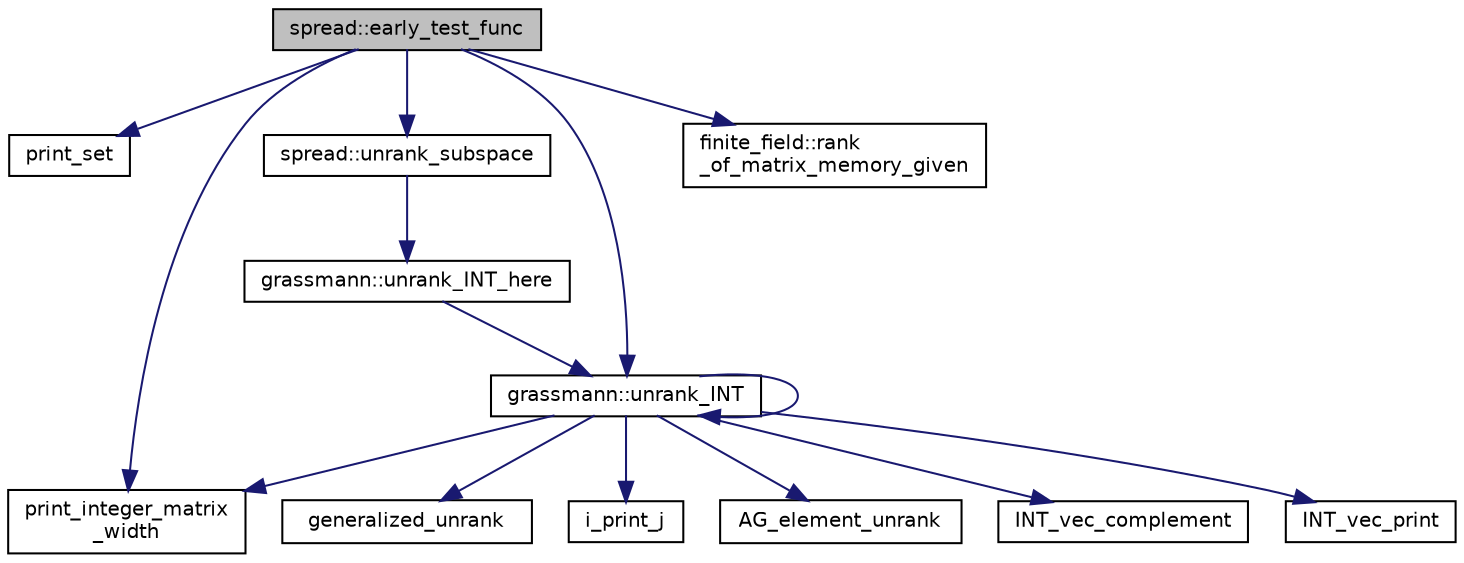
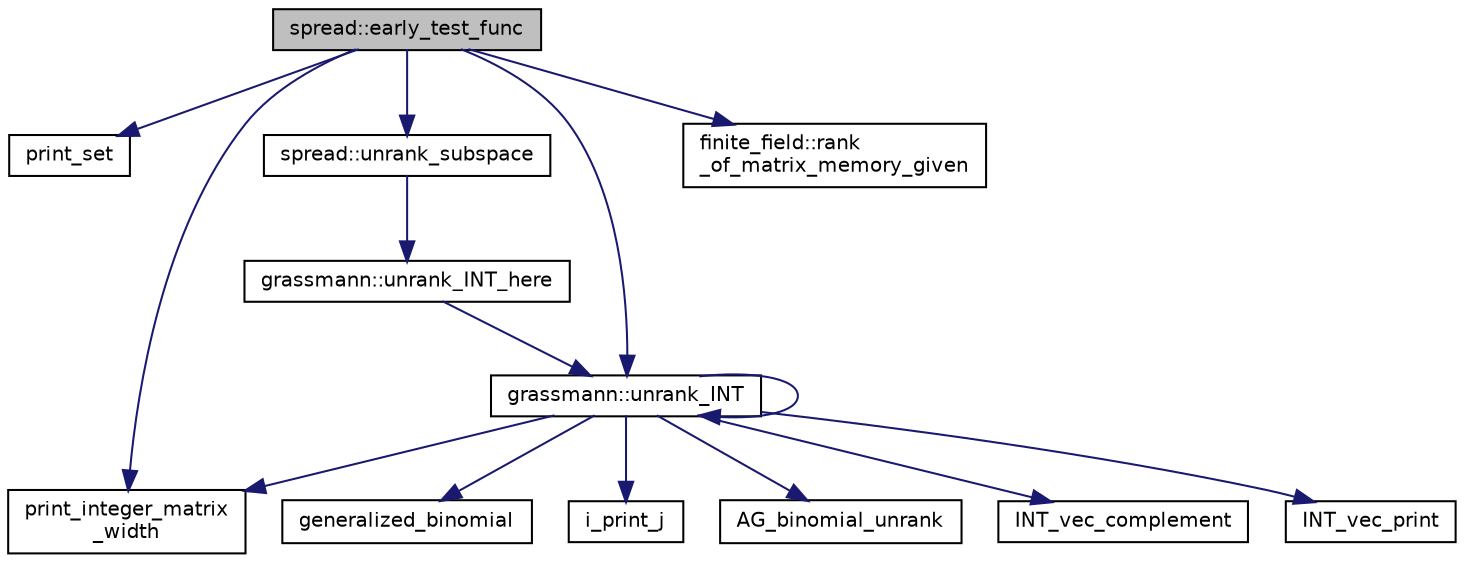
node "generalized_unrank": label "generalized_unrank" -> "generalized_binomial"
node "AG_element_unrank": label "AG_element_unrank" -> "AG_binomial_unrank"
